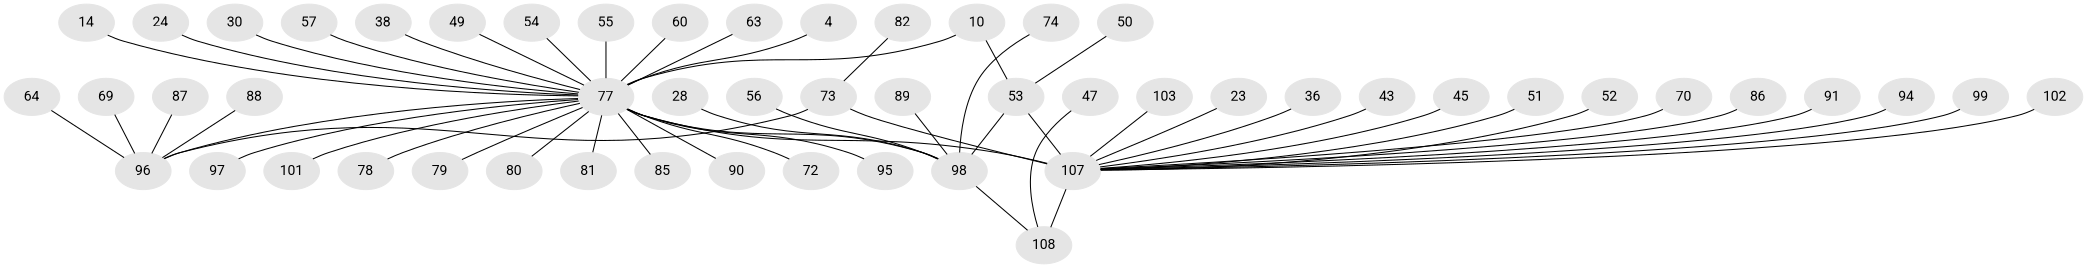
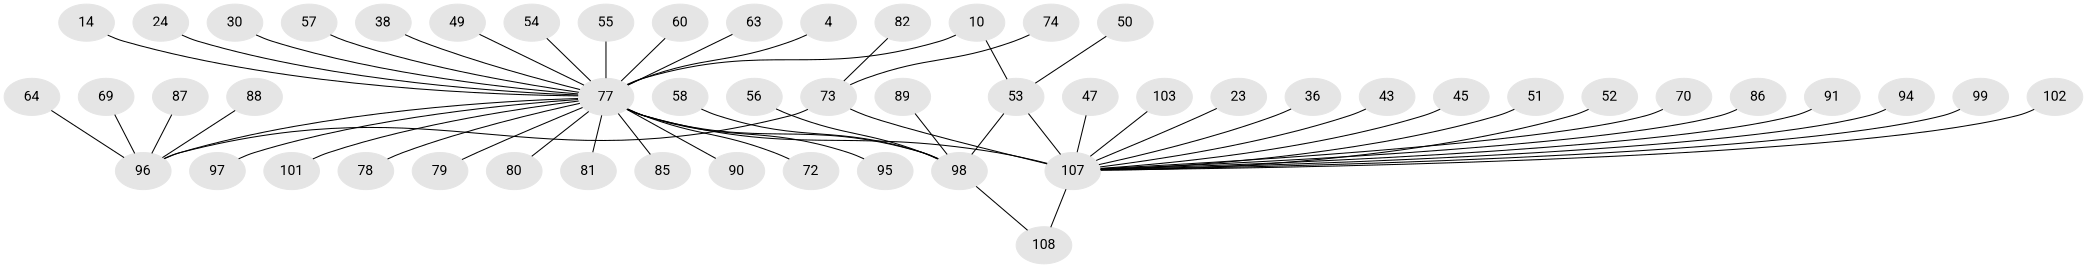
edge "74" -- "98": now "74" -- "73"
node "28": label "28" -> "58"
edge "47" -- "108": now "47" -- "107"
